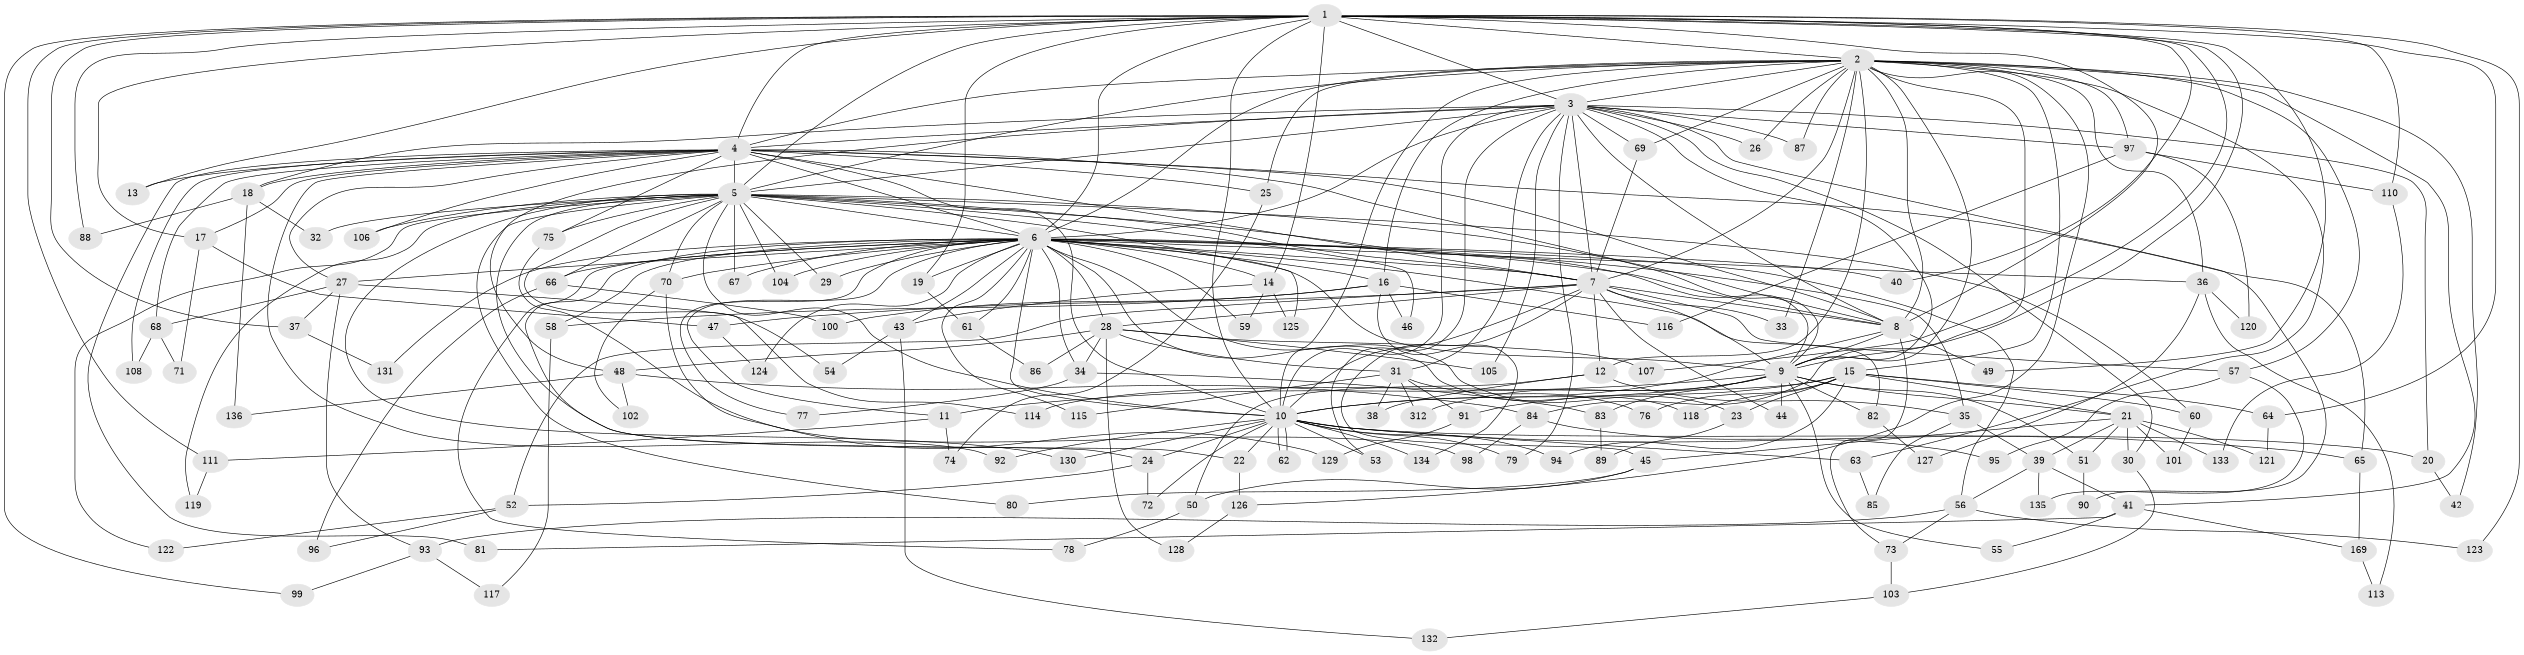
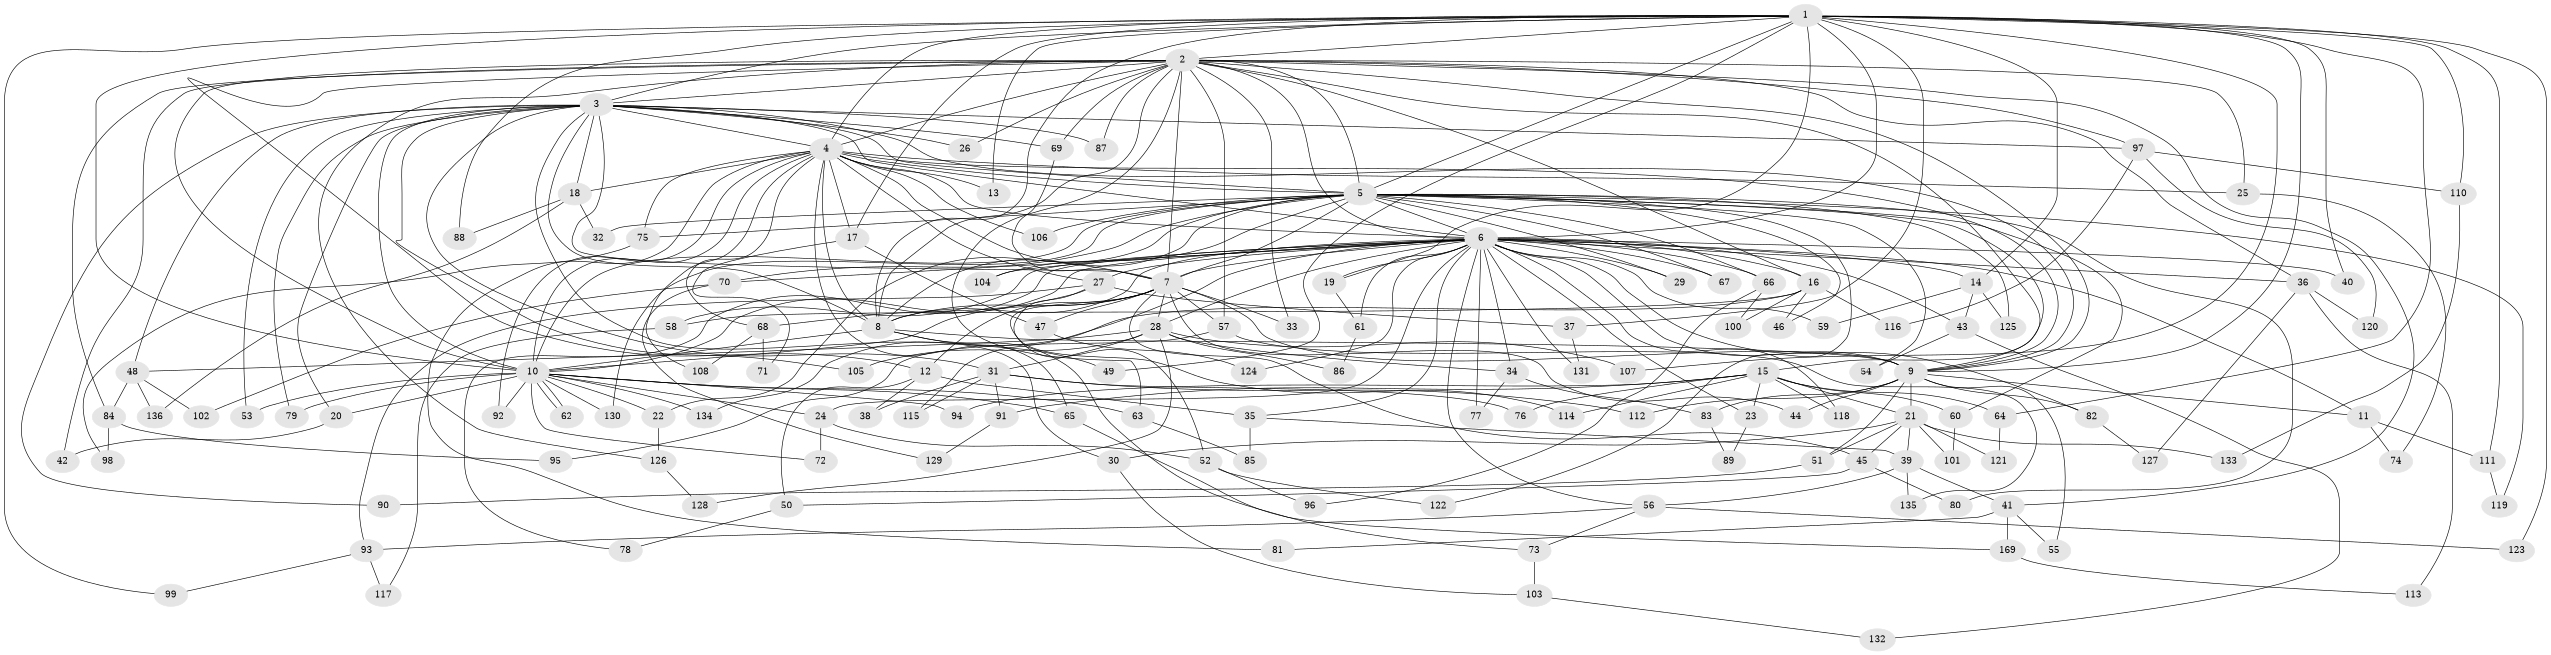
edge "9" -- "10": removed
node "312": label "312" -> "112"
